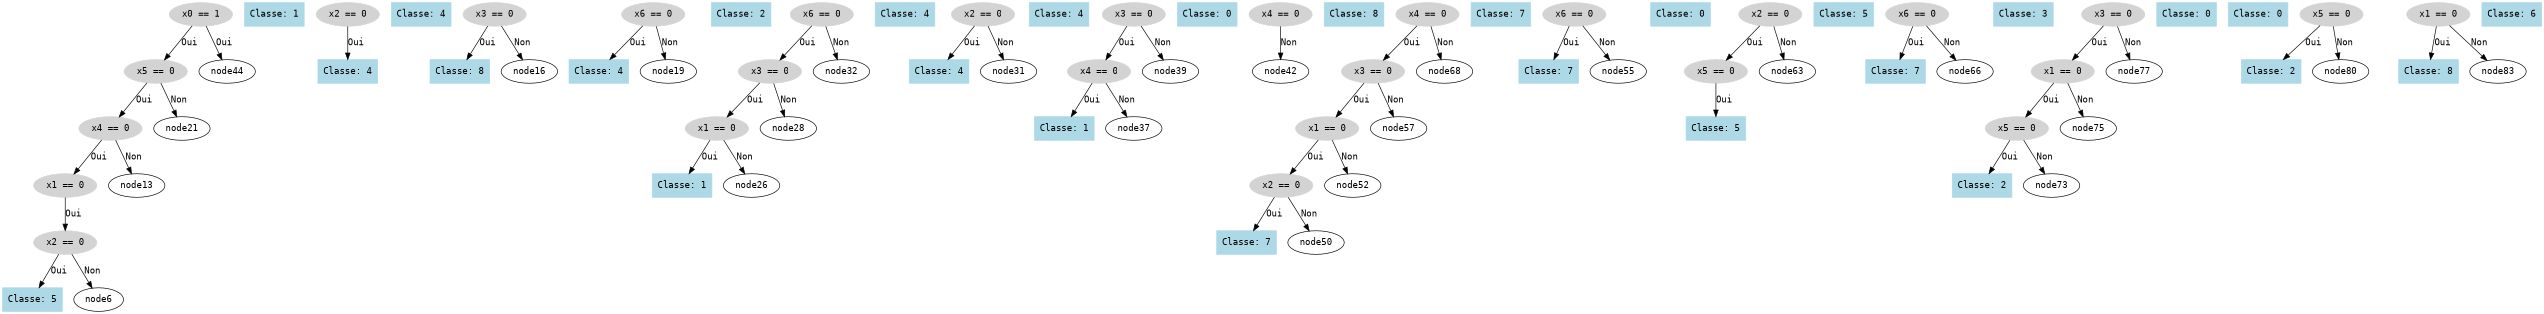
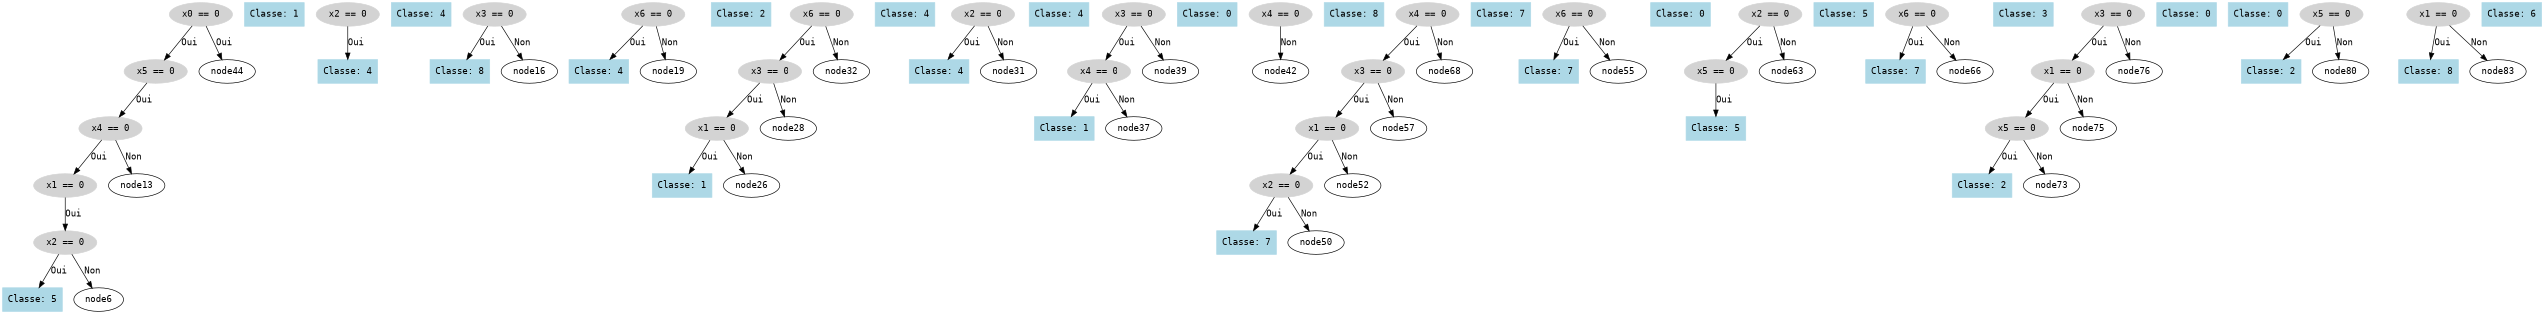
node "x0 == 1": label "x0 == 1" -> "x0 == 0"
node "node77": label "node77" -> "node76"
node "node21": removed
